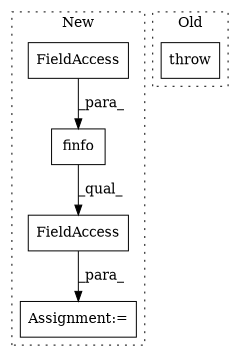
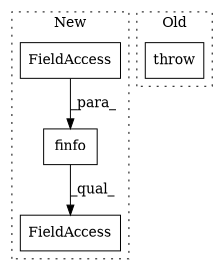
node "Assignment:=": removed
